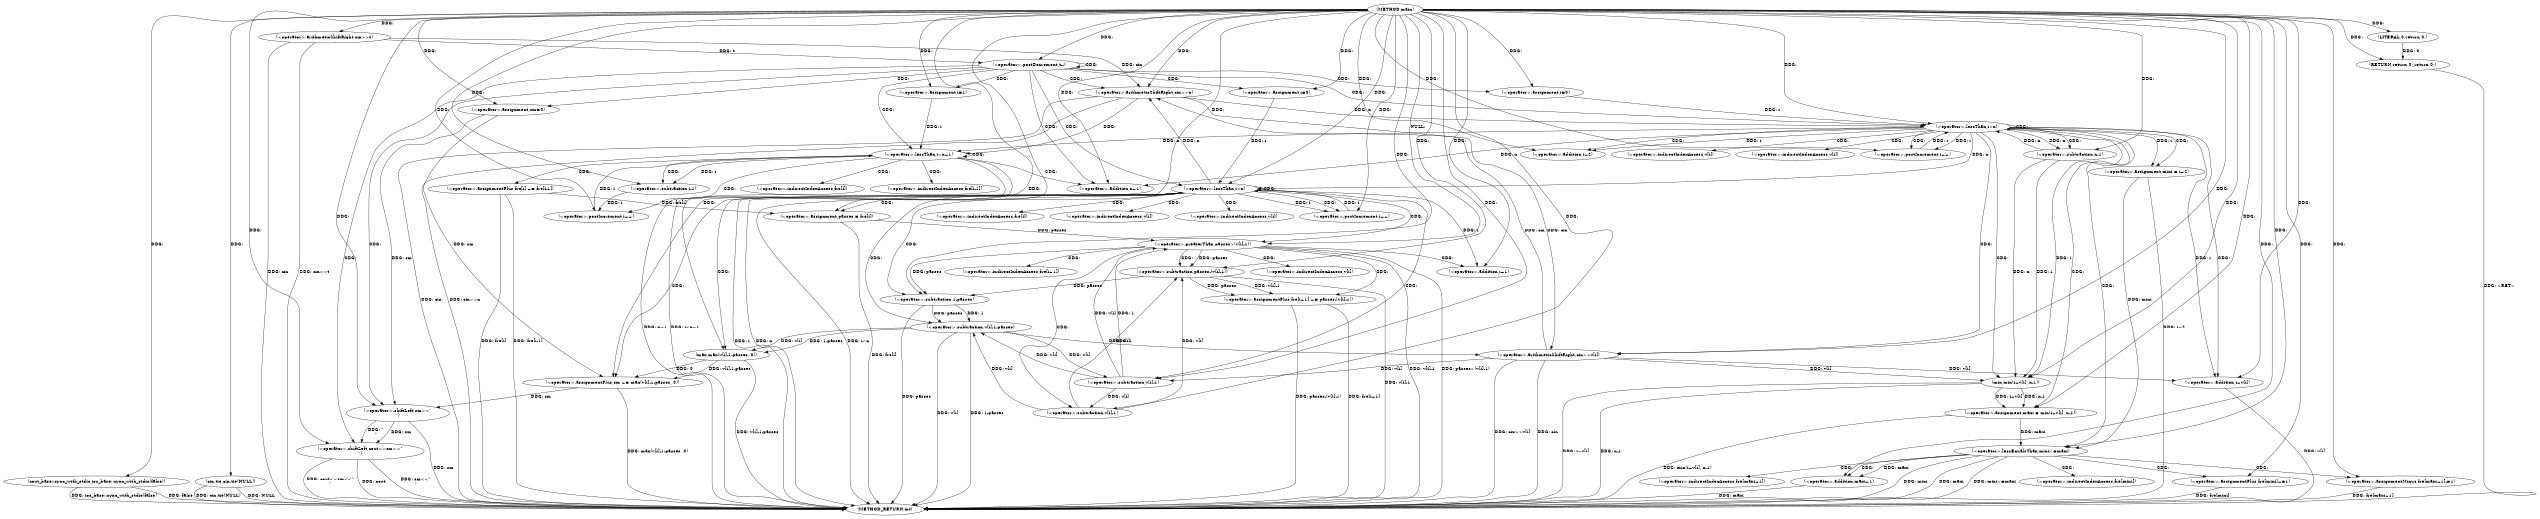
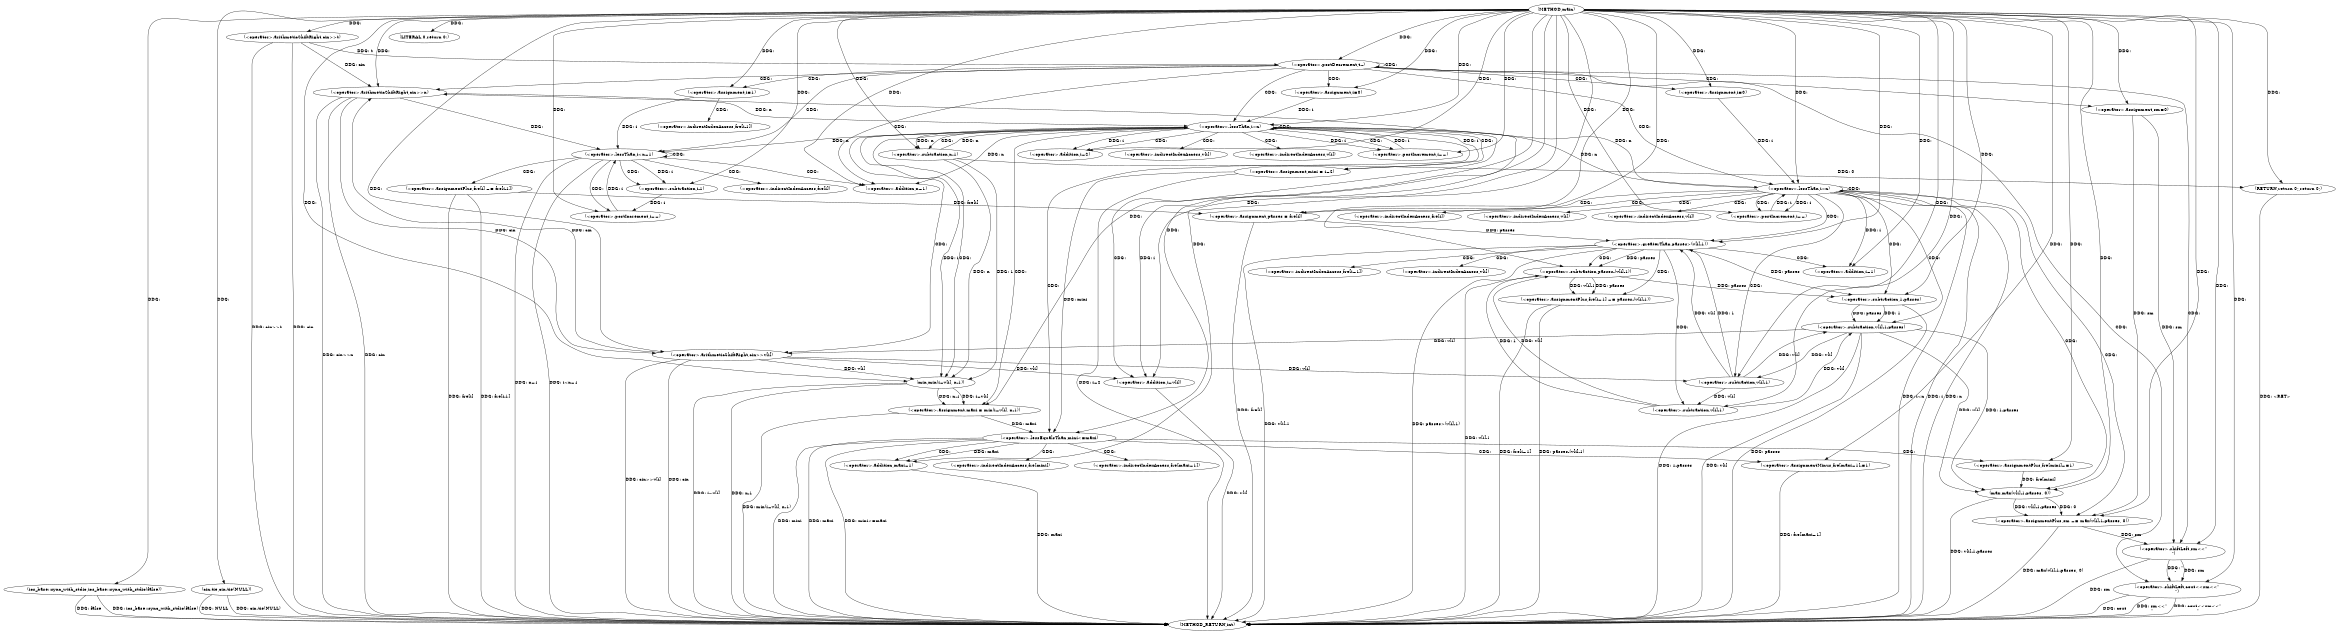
edge "(LITERAL,0,return 0;)" -> "(RETURN,return 0;,return 0;)": now "(<operator>.subtraction,n-1)" -> "(RETURN,return 0;,return 0;)"
edge "(METHOD,main)" -> "(<operator>.greaterThan,passes>(v[i]-1))": label "NULL: " -> "DDG: "
edge "(<operator>.lessThan,i<n+1)" -> "(<operator>.indirectIndexAccess,fre[i-1])": now "(<operator>.assignment,i=1)" -> "(<operator>.indirectIndexAccess,fre[i-1])"
node "(cout_base::sync_with_stdio,ios_base::sync_with_stdio(false))": label "(cout_base::sync_with_stdio,ios_base::sync_with_stdio(false))" -> "(ios_base::sync_with_stdio,ios_base::sync_with_stdio(false))"
edge "(<operator>.assignmentPlus,fre[mini]+=1)" -> "(METHOD_RETURN,int)": now "(<operator>.assignmentPlus,fre[mini]+=1)" -> "(max,max(v[i]-1-passes, 0))"
